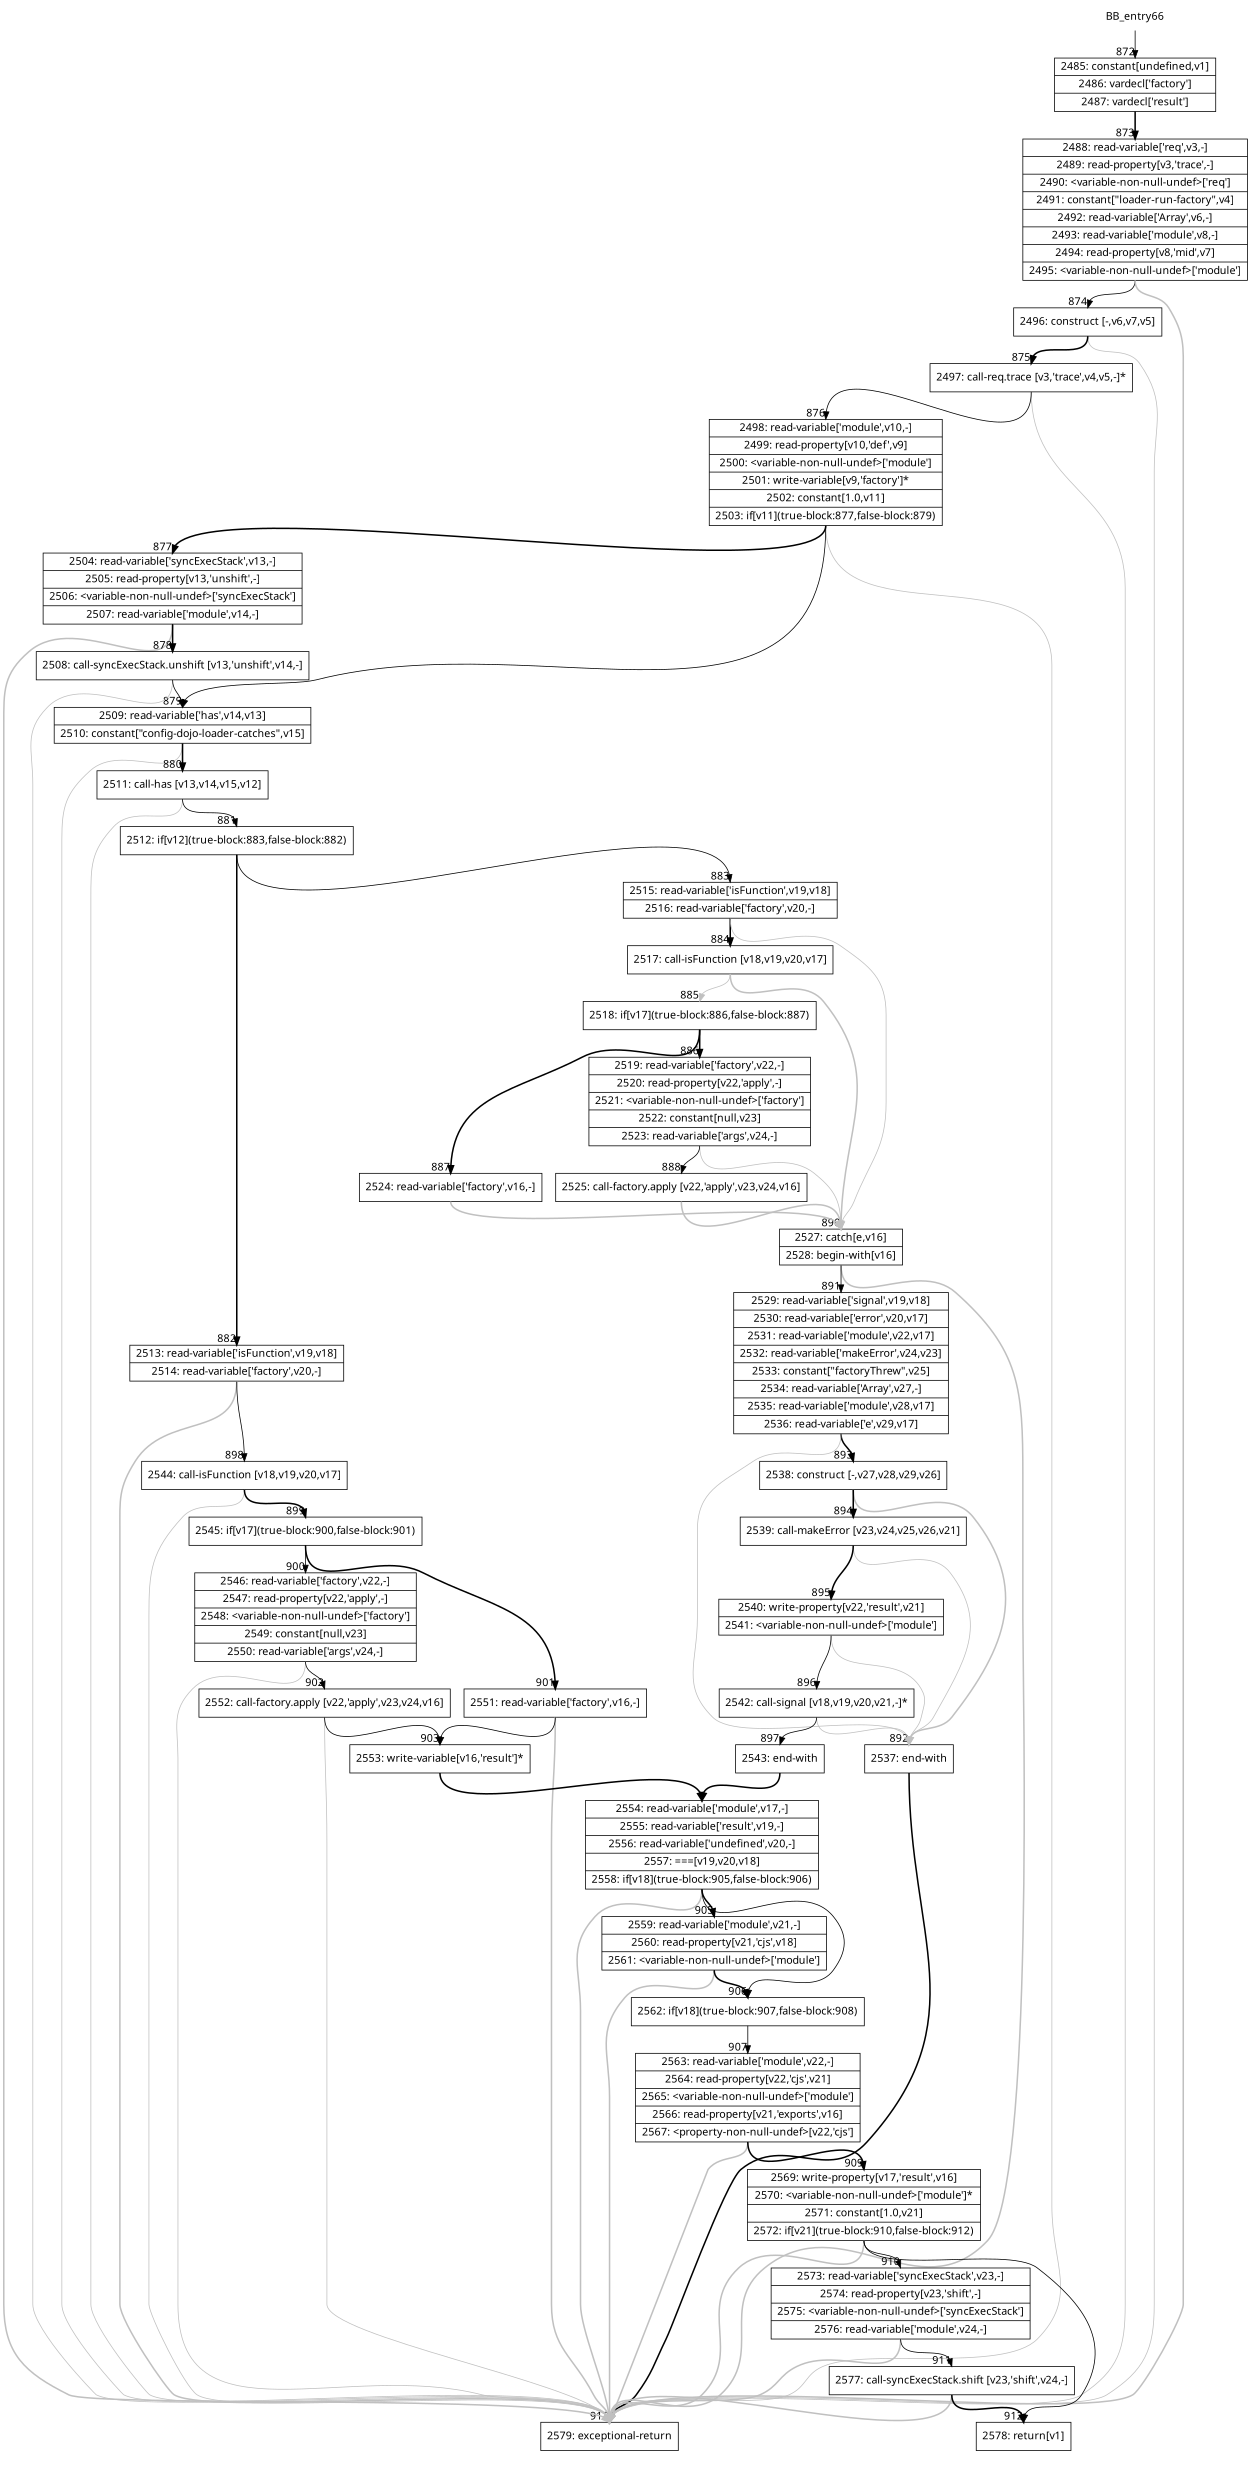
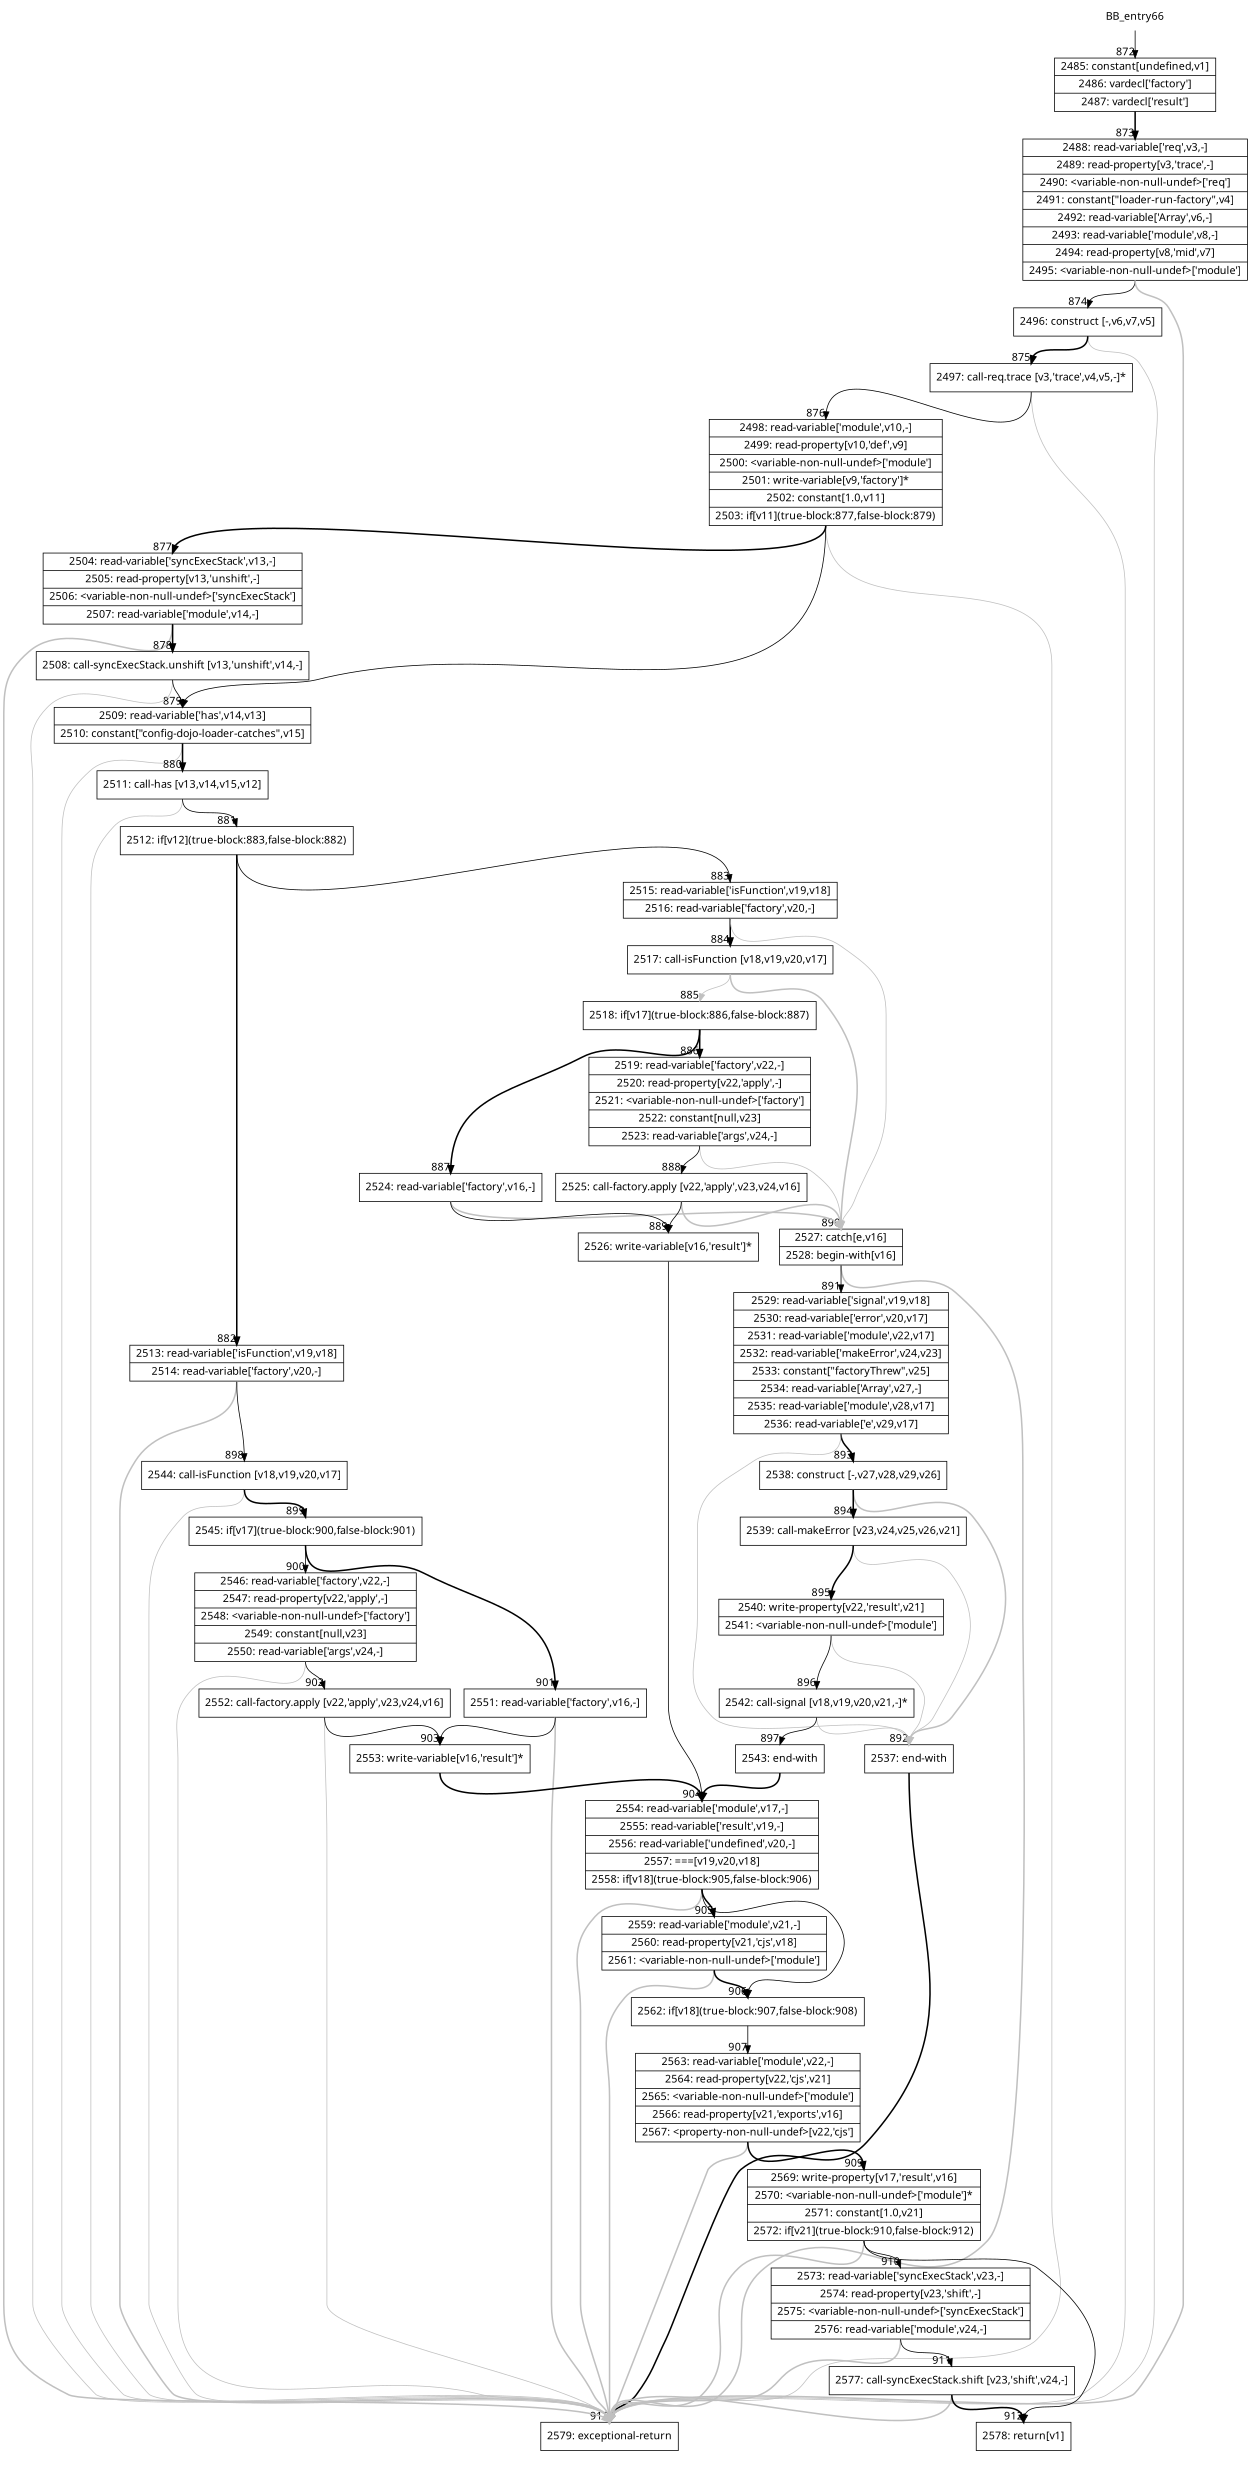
node "2526: write-variable[v16,'result']*": added
